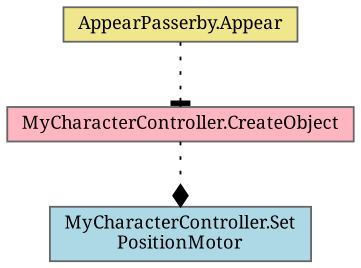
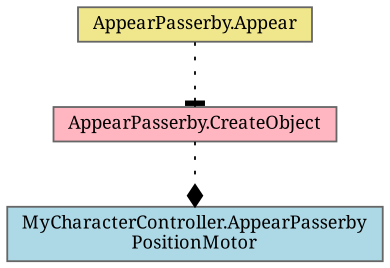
node "MyCharacterController.CreateObject": label "MyCharacterController.CreateObject" -> "AppearPasserby.CreateObject"
node "MyCharacterController.Set PositionMotor": label "MyCharacterController.Set PositionMotor" -> "MyCharacterController.AppearPasserby PositionMotor"
